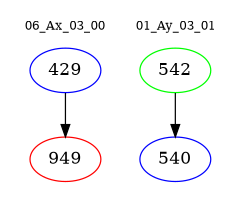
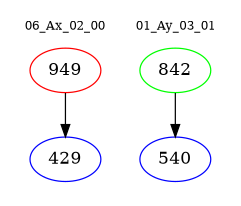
cluster "06_Ax_03_00": label "06_Ax_03_00" -> "06_Ax_02_00"
node "542": label "542" -> "842"
edge "429" -> "949": reversed
